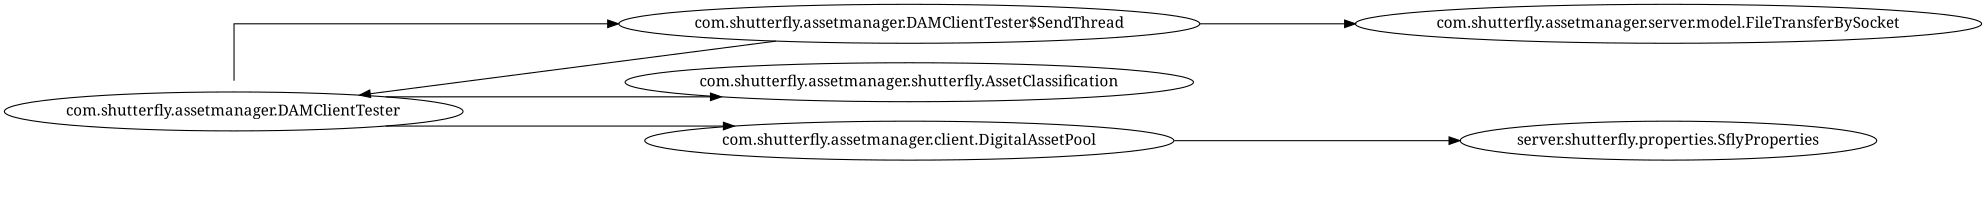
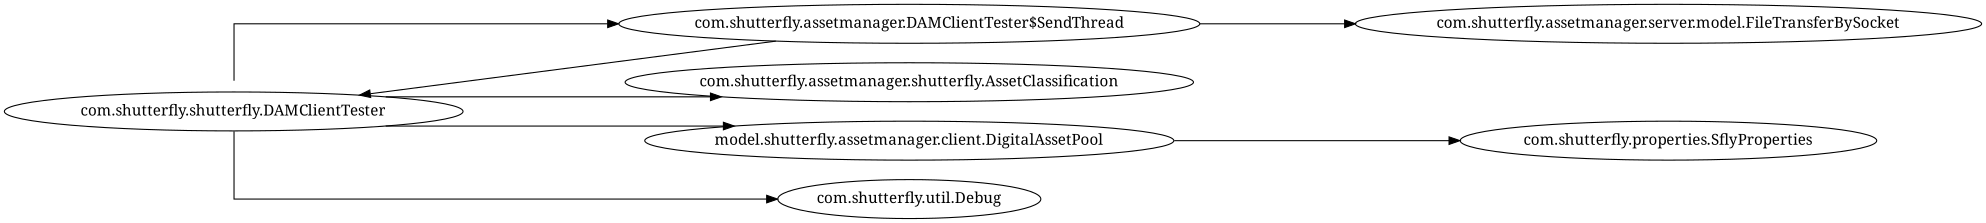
node "com.shutterfly.assetmanager.DAMClientTester": label "com.shutterfly.assetmanager.DAMClientTester" -> "com.shutterfly.shutterfly.DAMClientTester"
node "com.shutterfly.assetmanager.client.DigitalAssetPool": label "com.shutterfly.assetmanager.client.DigitalAssetPool" -> "model.shutterfly.assetmanager.client.DigitalAssetPool"
node "server.shutterfly.properties.SflyProperties": label "server.shutterfly.properties.SflyProperties" -> "com.shutterfly.properties.SflyProperties"
node "com.shutterfly.util.Debug": added
